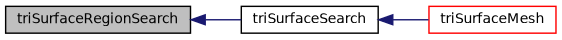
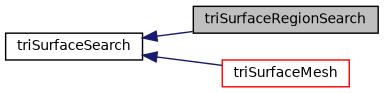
edge "triSurfaceSearch" -> "triSurfaceRegionSearch": reversed
